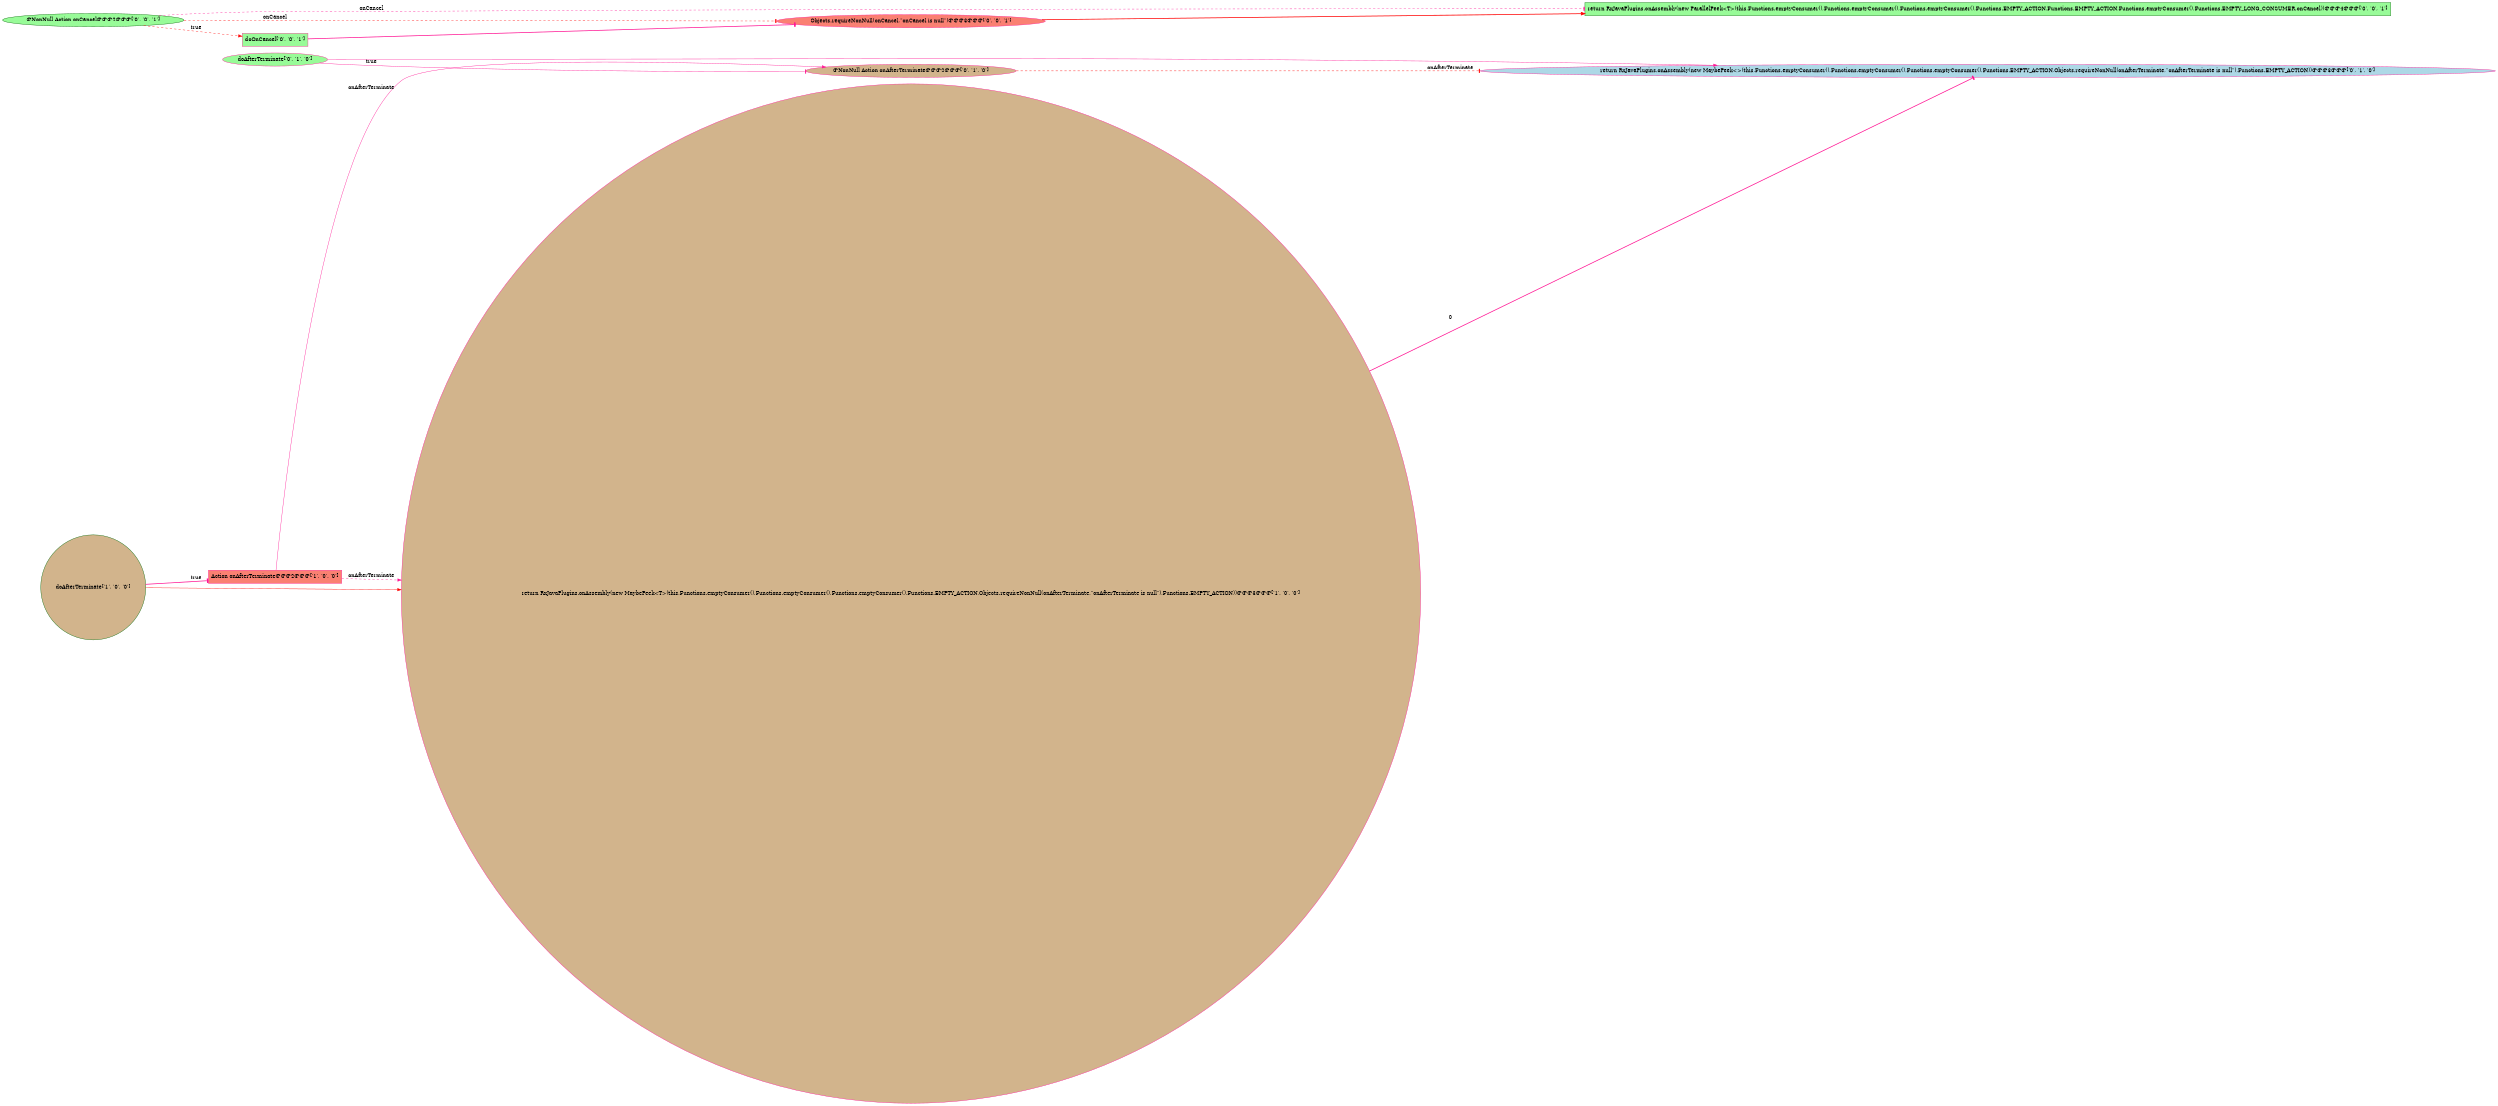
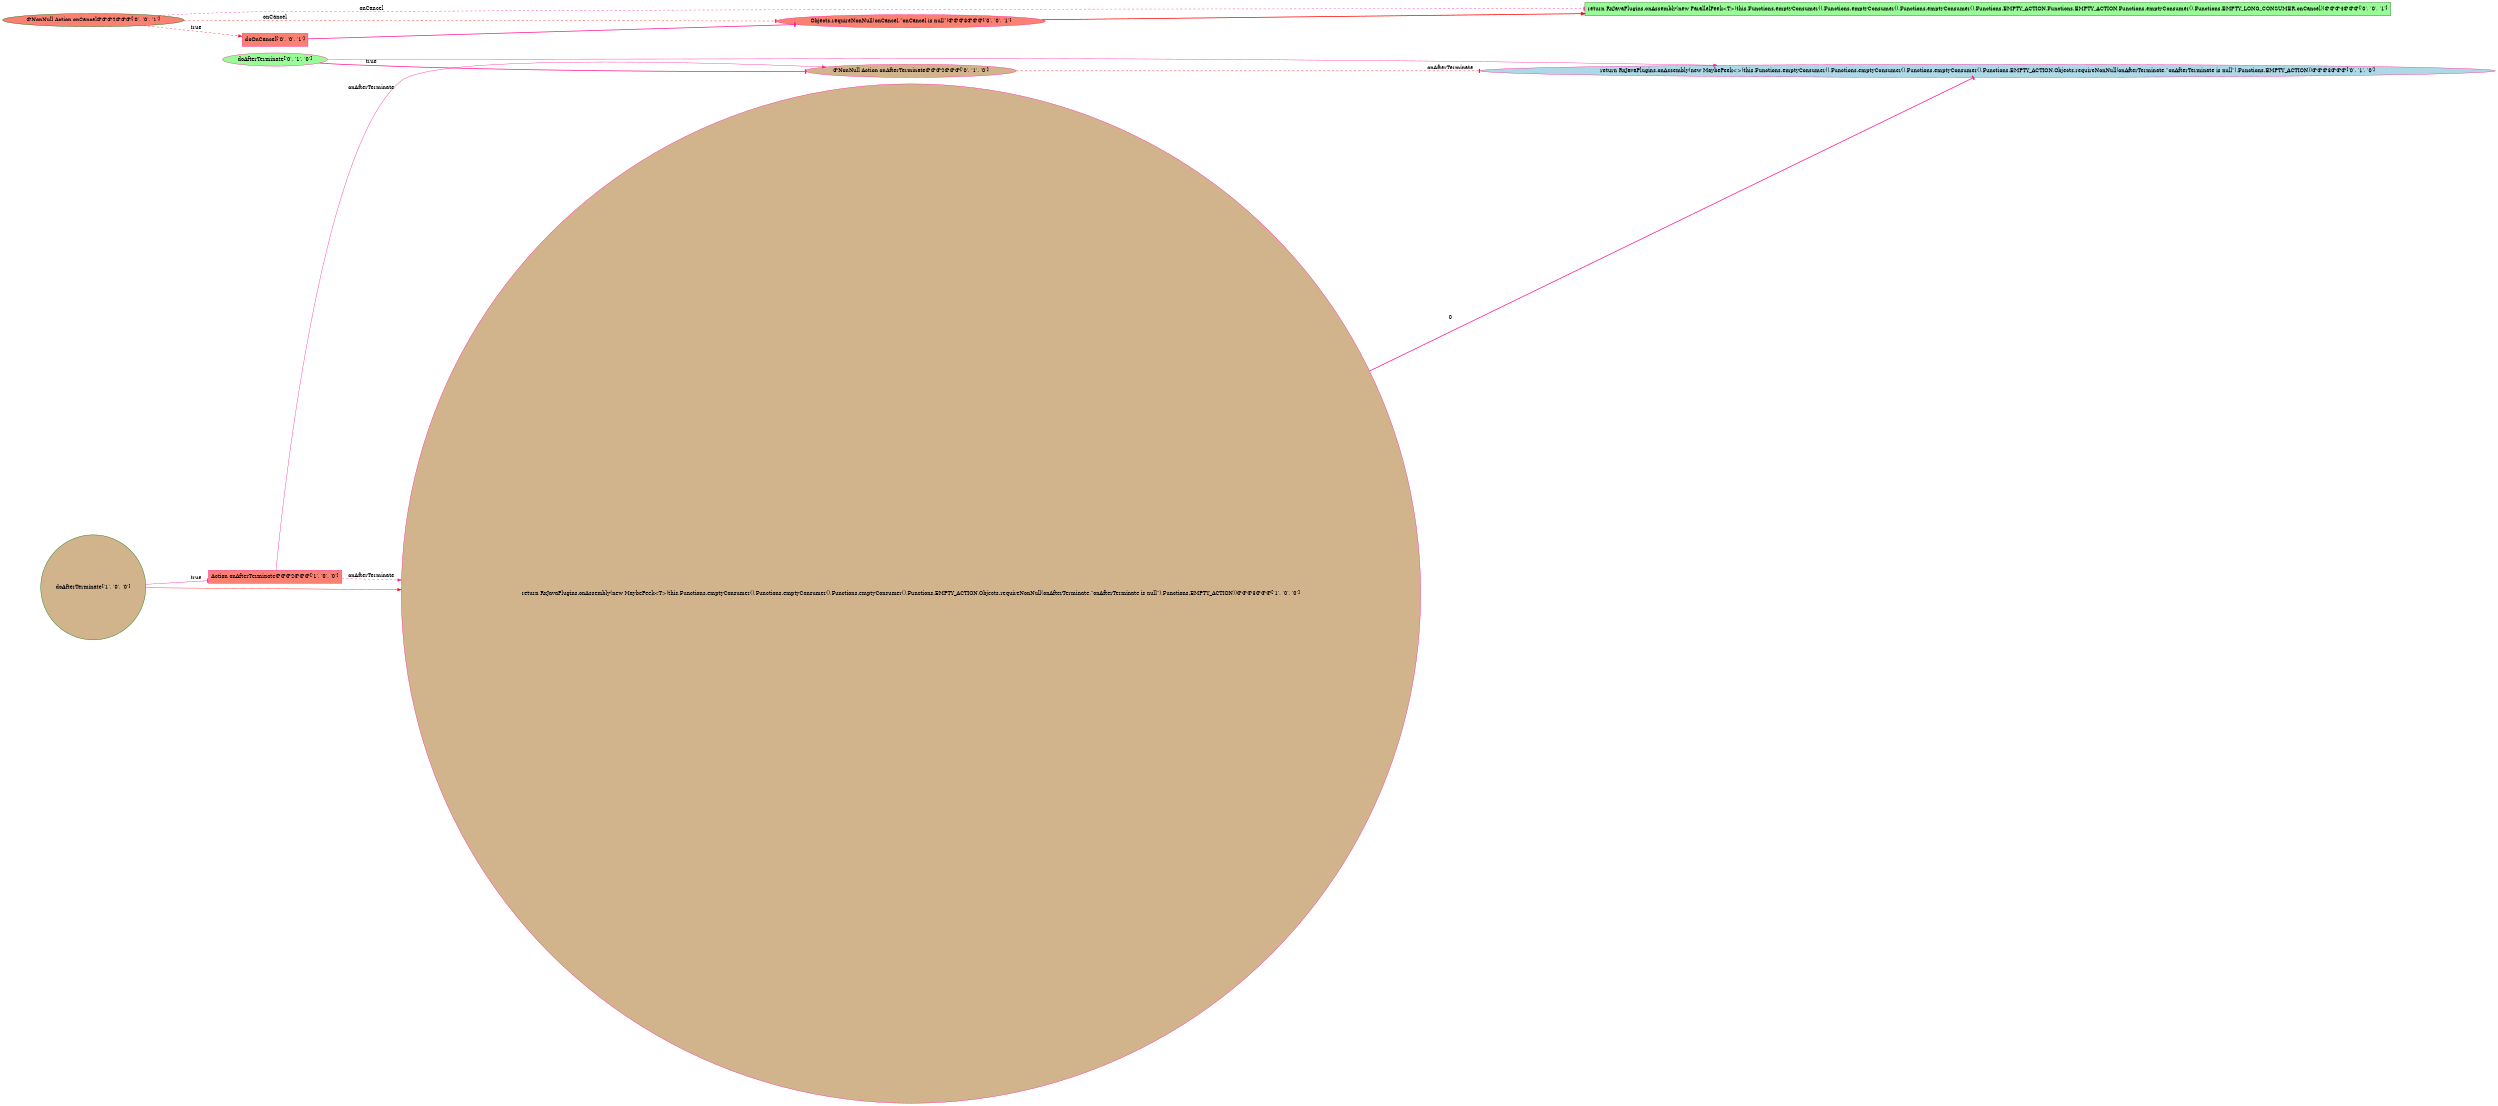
node "@NonNull Action onCancel@@@2@@@['0', '0', '1']": fillcolor palegreen -> salmon
node "doOnCancel['0', '0', '1']": fillcolor palegreen -> salmon
edge "doAfterTerminate['0', '1', '0']" -> "@NonNull Action onAfterTerminate@@@2@@@['0', '1', '0']": style solid -> bold
edge "doAfterTerminate['1', '0', '0']" -> "Action onAfterTerminate@@@2@@@['1', '0', '0']": style bold -> solid
